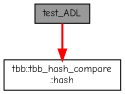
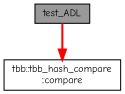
node "tbb::tbb_hash_compare ::hash": label "tbb::tbb_hash_compare ::hash" -> "tbb::tbb_hash_compare ::compare"
